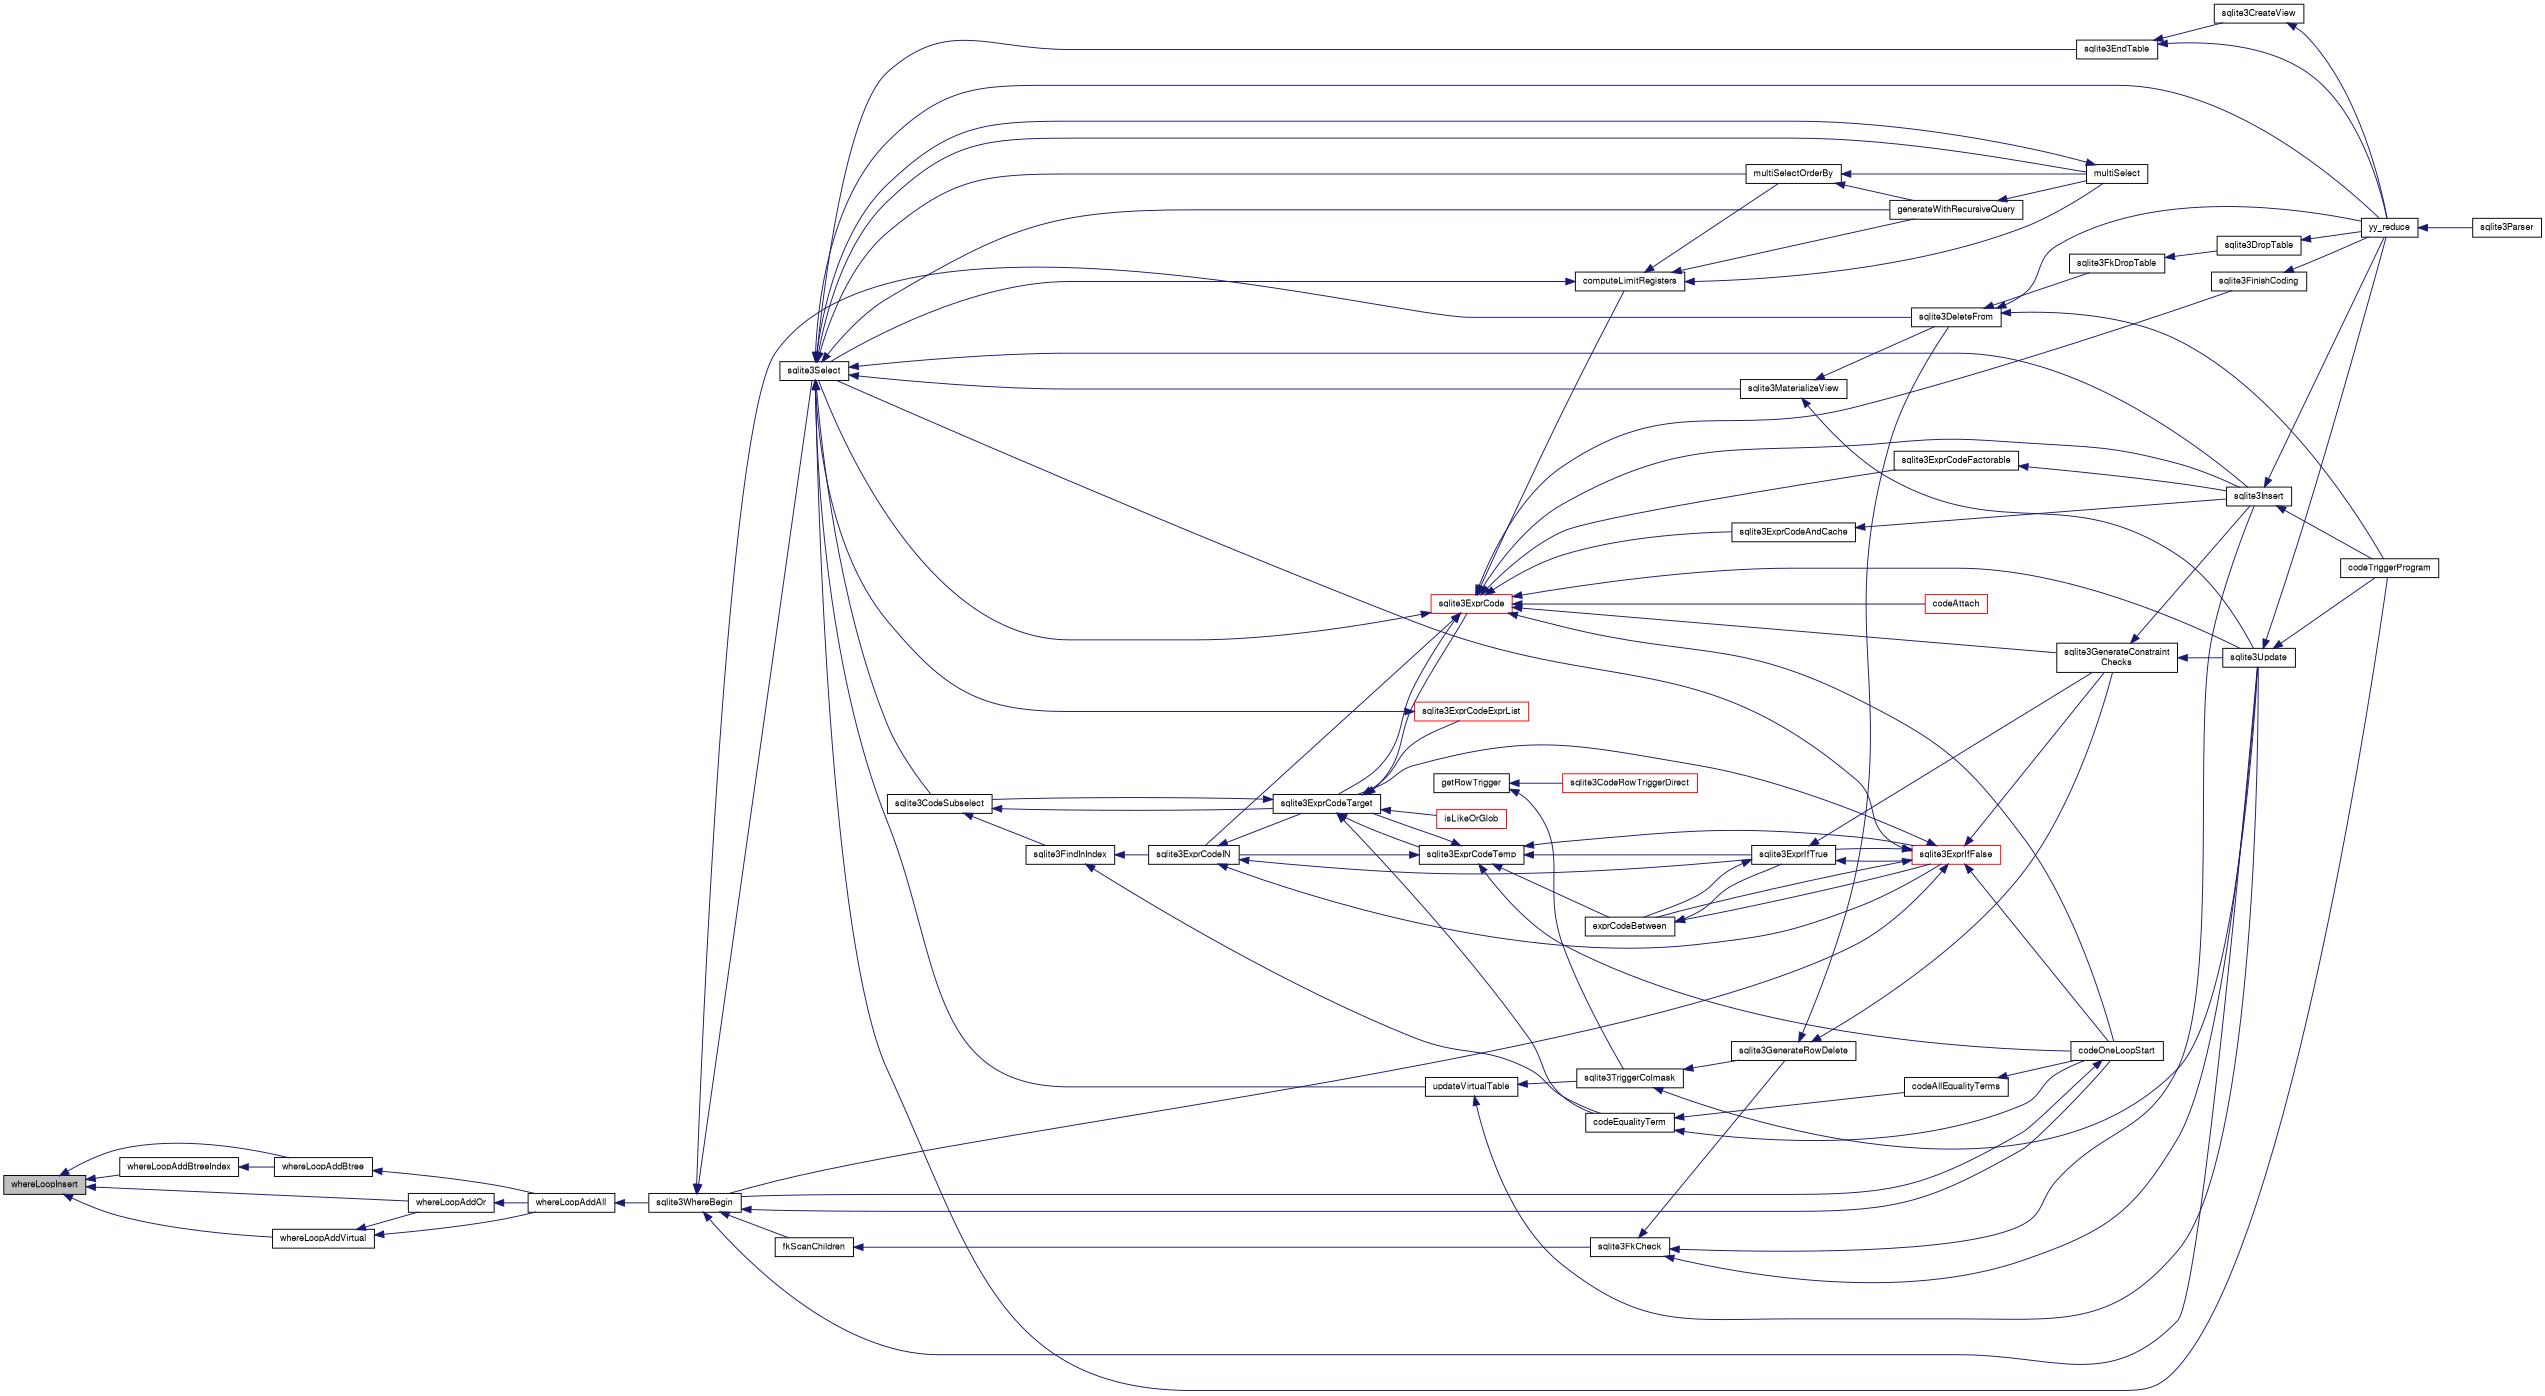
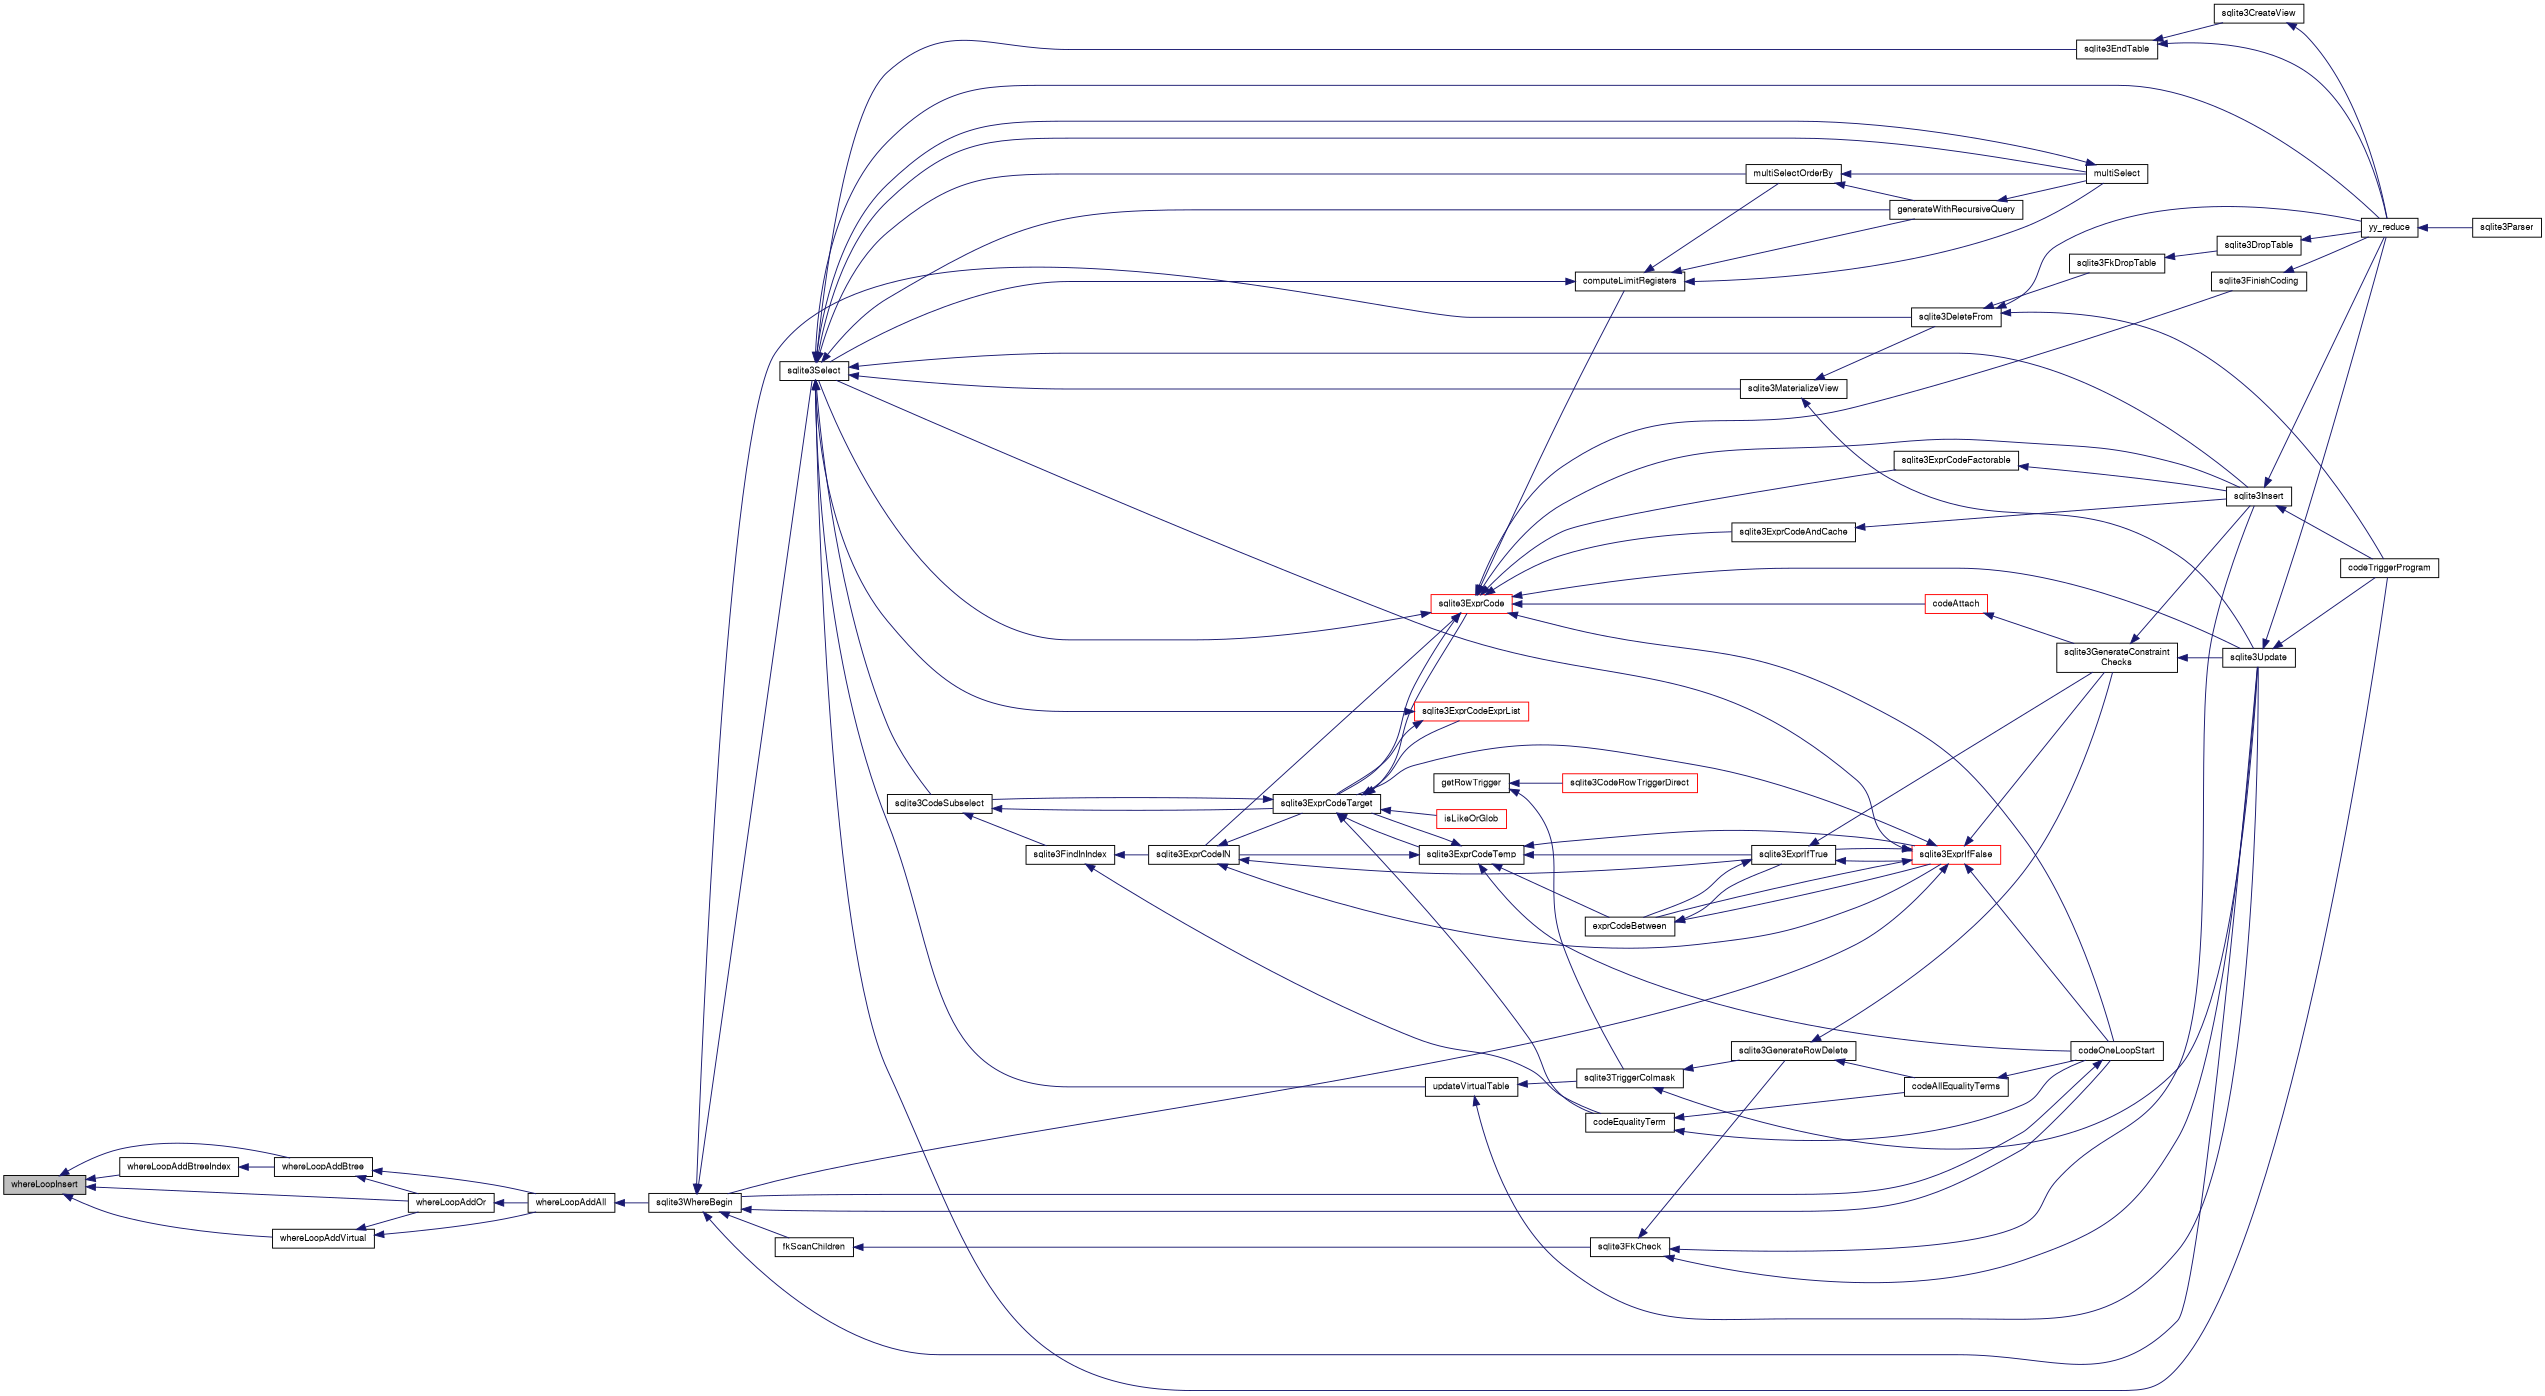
edge "sqlite3GenerateConstraint Checks" -> "sqlite3ExprCode": now "sqlite3GenerateConstraint Checks" -> "codeAttach"
edge "sqlite3DeleteFrom" -> "sqlite3GenerateRowDelete": now "codeAllEqualityTerms" -> "sqlite3GenerateRowDelete"
edge "sqlite3ExprCodeTarget" -> "sqlite3ExprCodeExprList": added
edge "whereLoopAddOr" -> "whereLoopAddBtree": added
